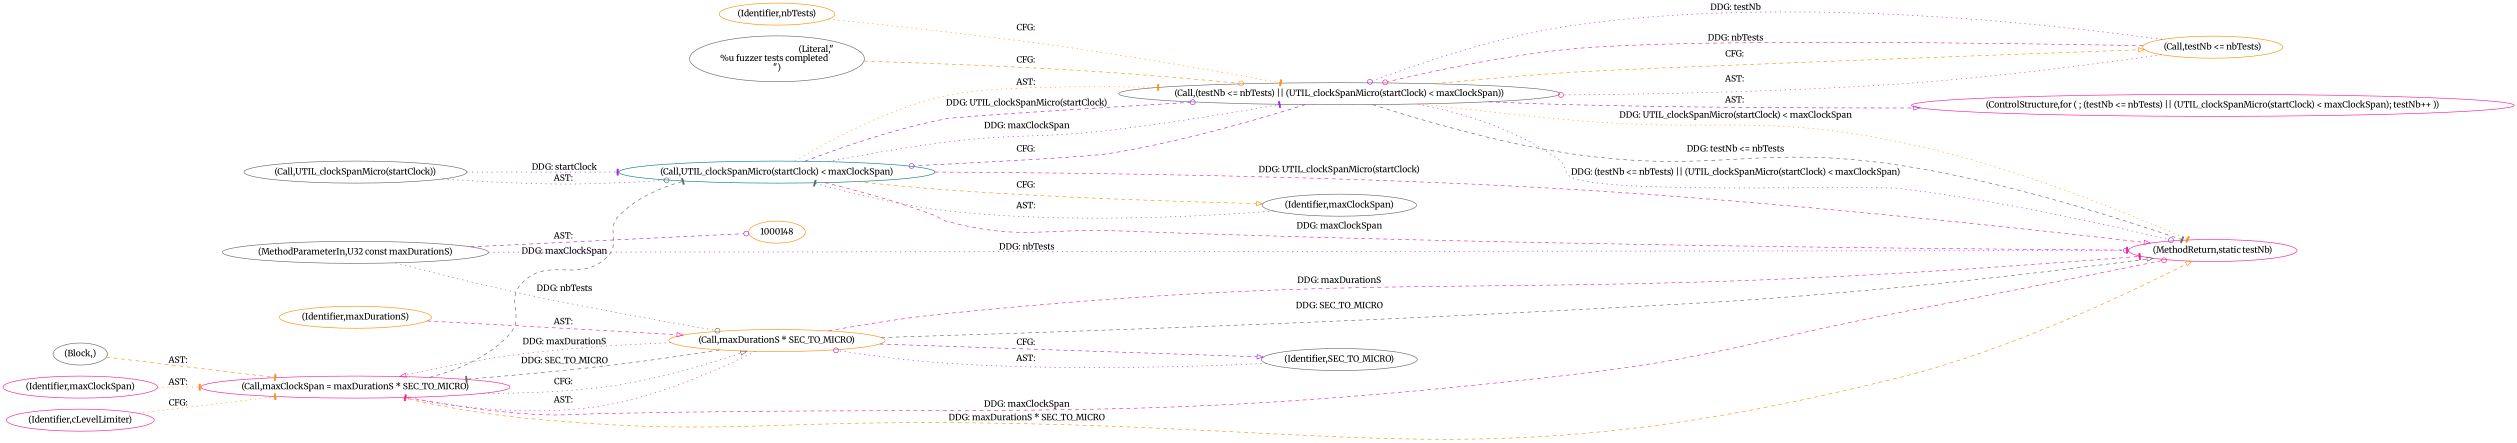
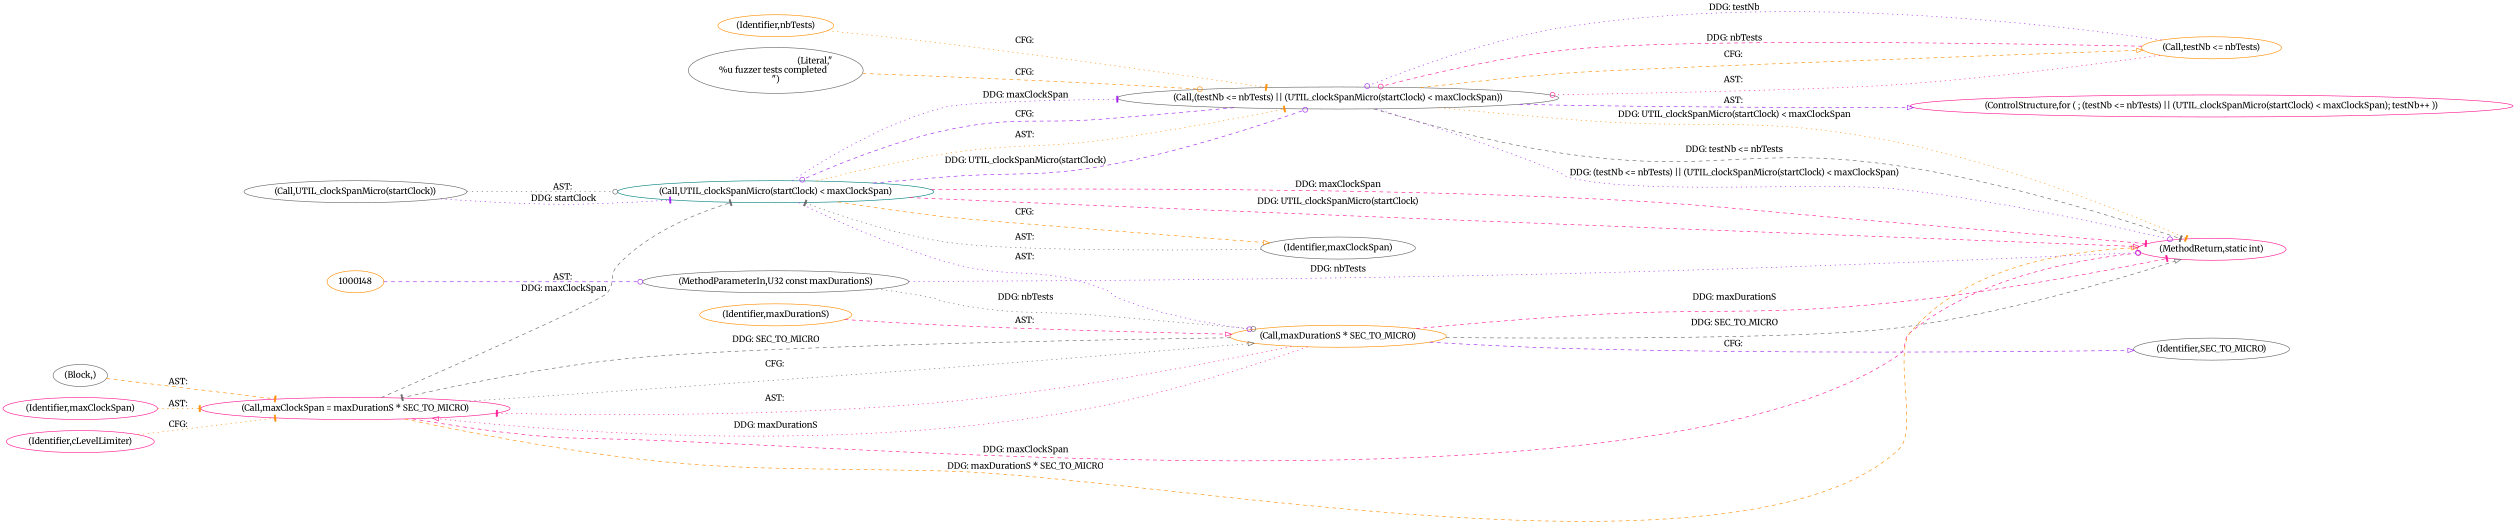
edge "(MethodParameterIn,U32 const maxDurationS)" -> "1000148": reversed
node "(MethodReturn,static testNb)": label "(MethodReturn,static testNb)" -> "(MethodReturn,static int)"
edge "(Identifier,SEC_TO_MICRO)" -> "(Call,maxDurationS * SEC_TO_MICRO)": now "(Call,UTIL_clockSpanMicro(startClock) < maxClockSpan)" -> "(Call,maxDurationS * SEC_TO_MICRO)"
